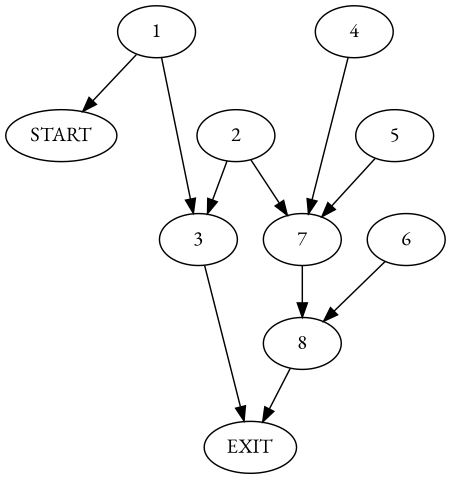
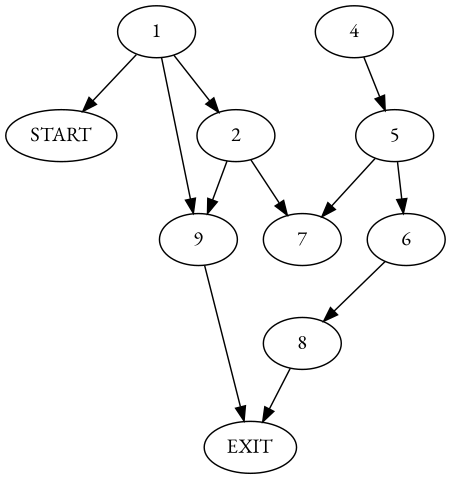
edge "1" -> "2": added
edge "4" -> "7": now "4" -> "5"
edge "5" -> "6": added
node "3": label "3" -> "9"
edge "7" -> "8": removed
